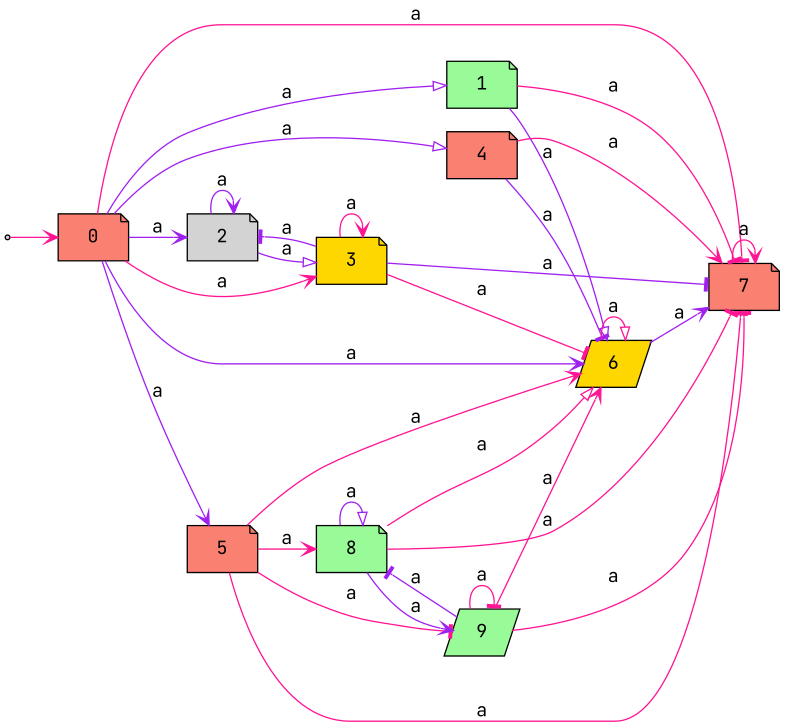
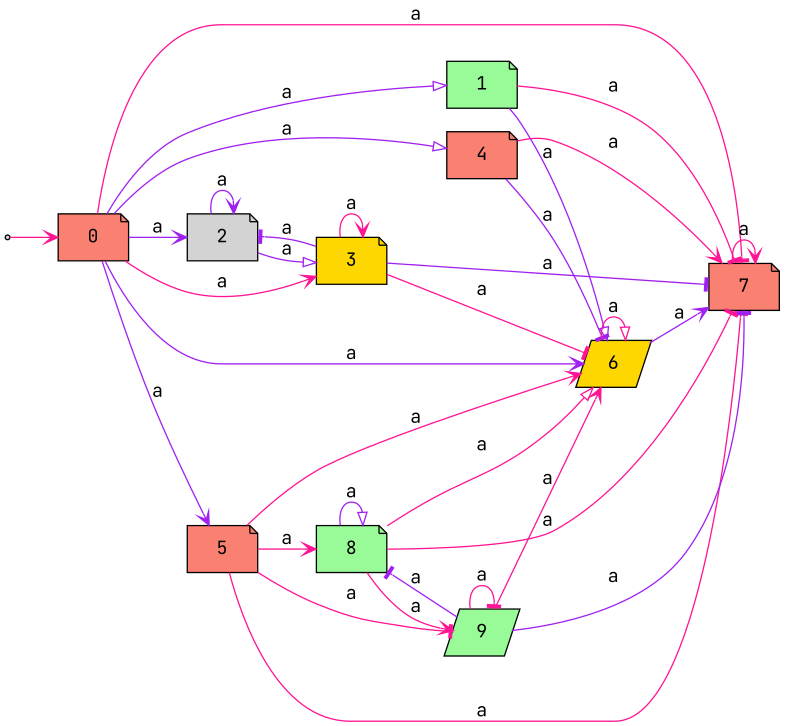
edge "9" -> "7": color deeppink -> purple
edge "8" -> "9": color purple -> deeppink
